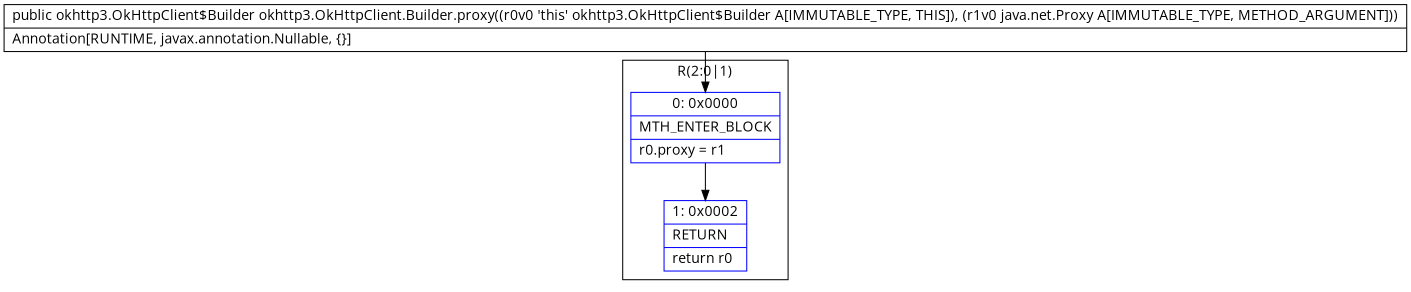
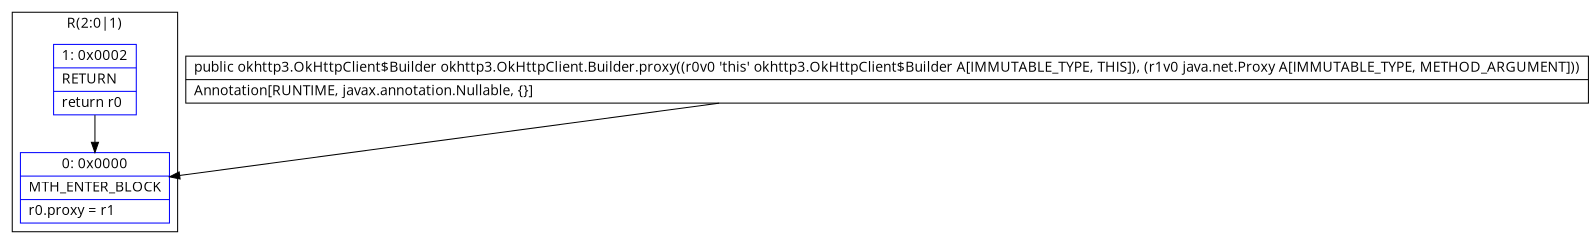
edge "0: 0x0000" -> "1: 0x0002": reversed
